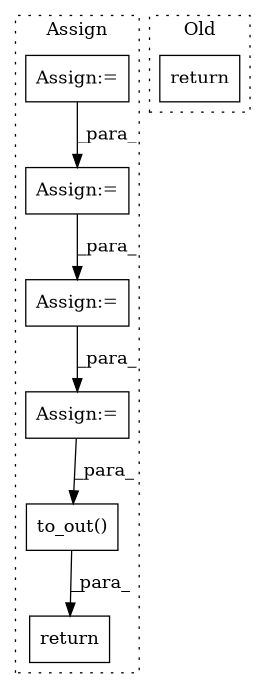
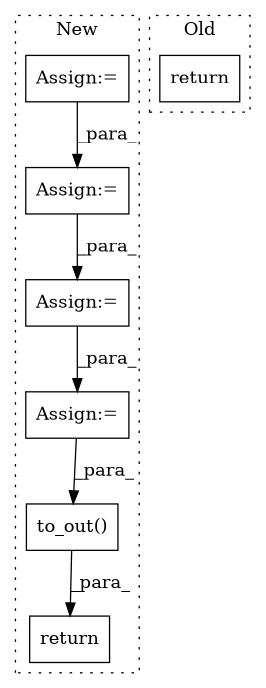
cluster "Assign": label "Assign" -> "New"
